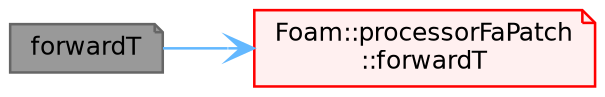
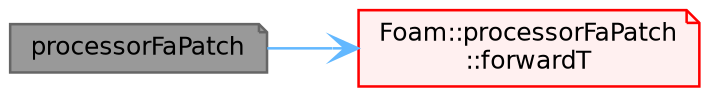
node "forwardT": label "forwardT" -> "processorFaPatch"
